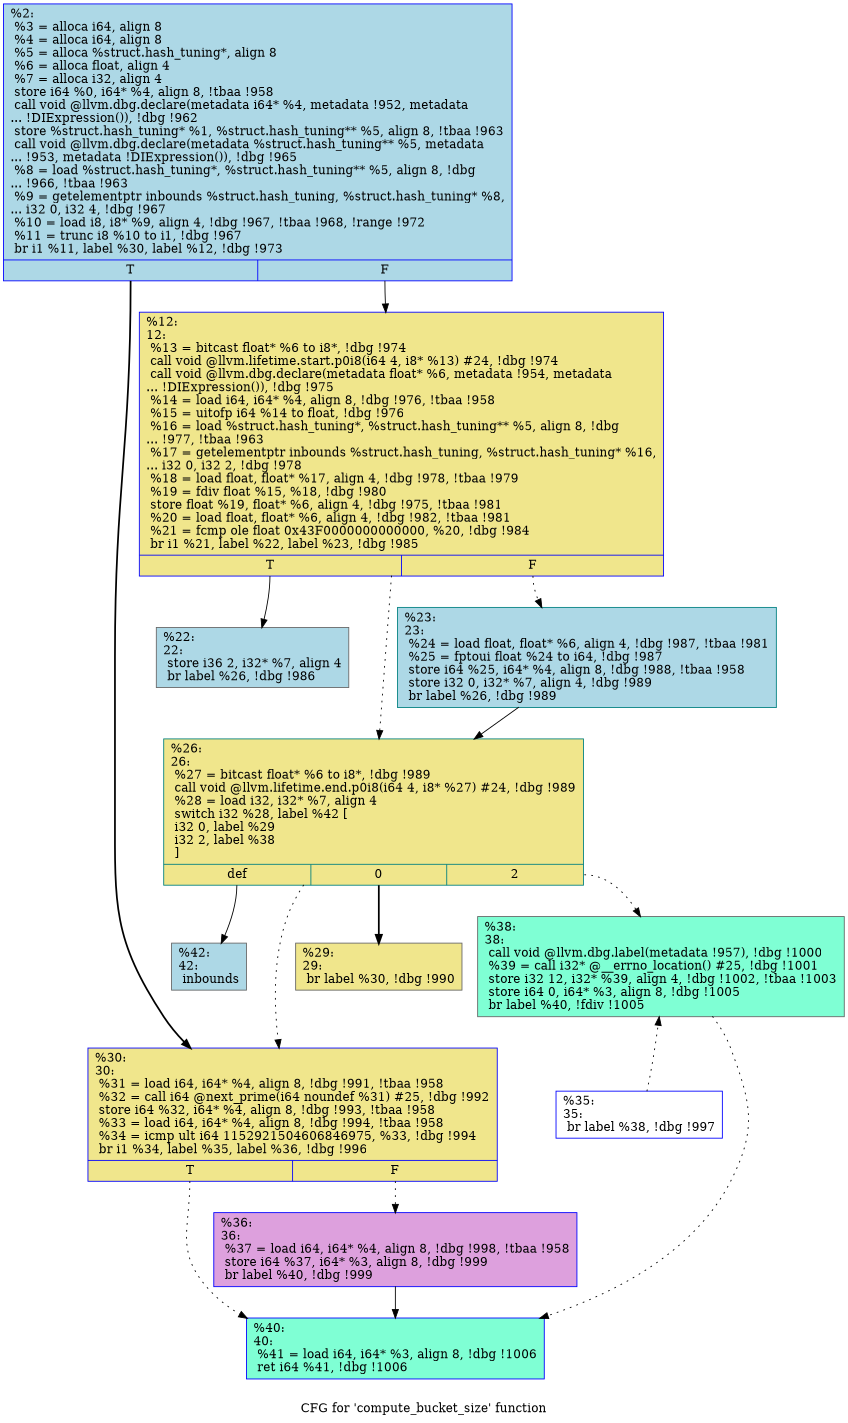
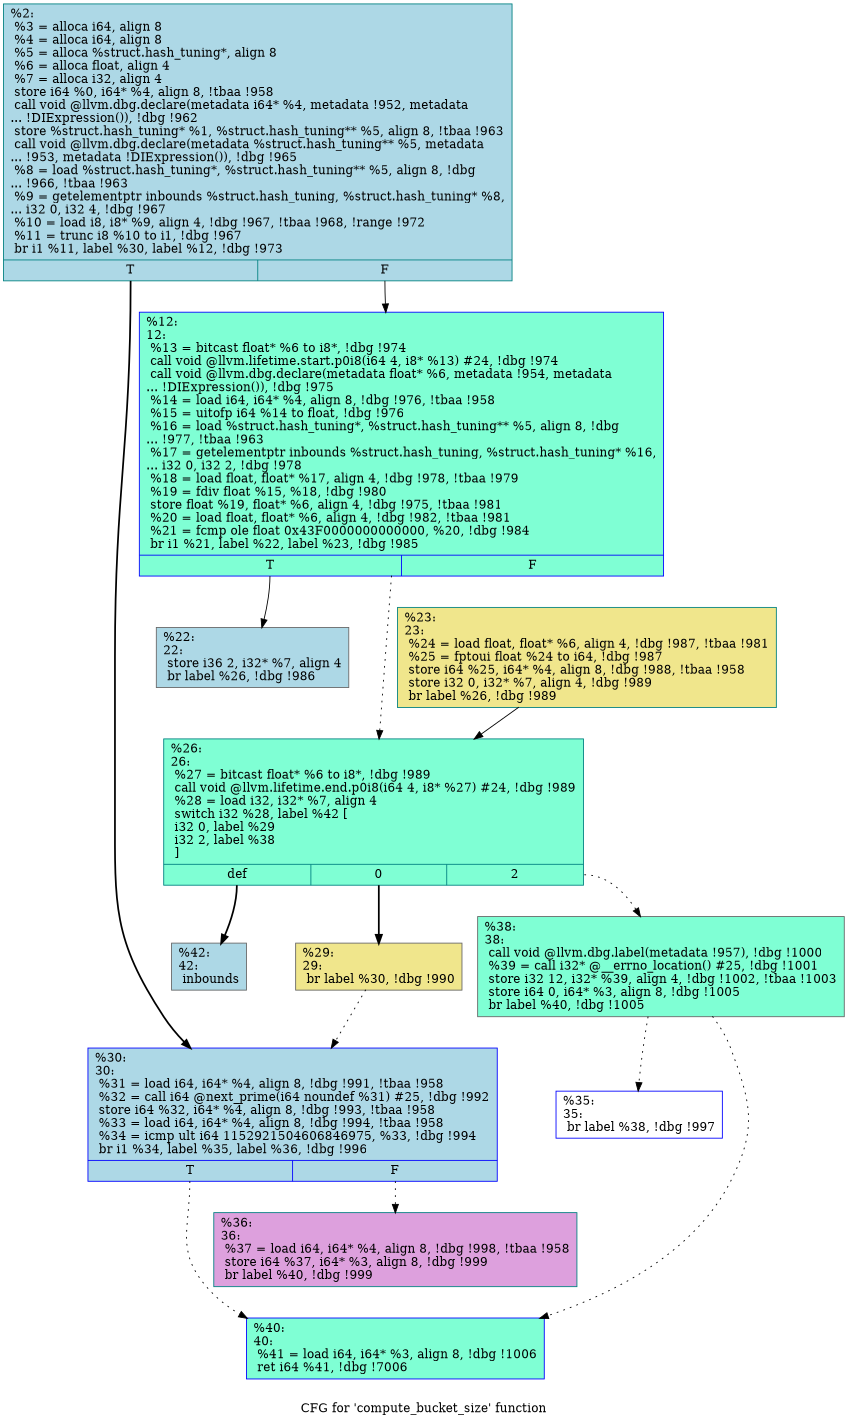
node "%2:": color blue -> teal
node "%12:": fillcolor khaki -> aquamarine
edge "%12:" -> "%23:": removed
node "%23:": fillcolor lightblue -> khaki
node "%26:": fillcolor khaki -> aquamarine
edge "%26:" -> "%42:": style solid -> bold
edge "%26:" -> "%30:": now "%29:" -> "%30:"
node "%38:": text "br label %40, !fdiv !1005" -> "br label %40, !dbg !1005"
edge "%35:" -> "%38:": reversed
node "%30:": fillcolor khaki -> lightblue
node "%36:": color blue -> teal
edge "%36:" -> "%40:": removed
node "%40:": text "ret i64 %41, !dbg !1006" -> "ret i64 %41, !dbg !7006"
